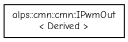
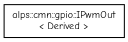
node "alps::cmn::cmn::IPwmOut < Derived >": label "alps::cmn::cmn::IPwmOut < Derived >" -> "alps::cmn::gpio::IPwmOut < Derived >"
